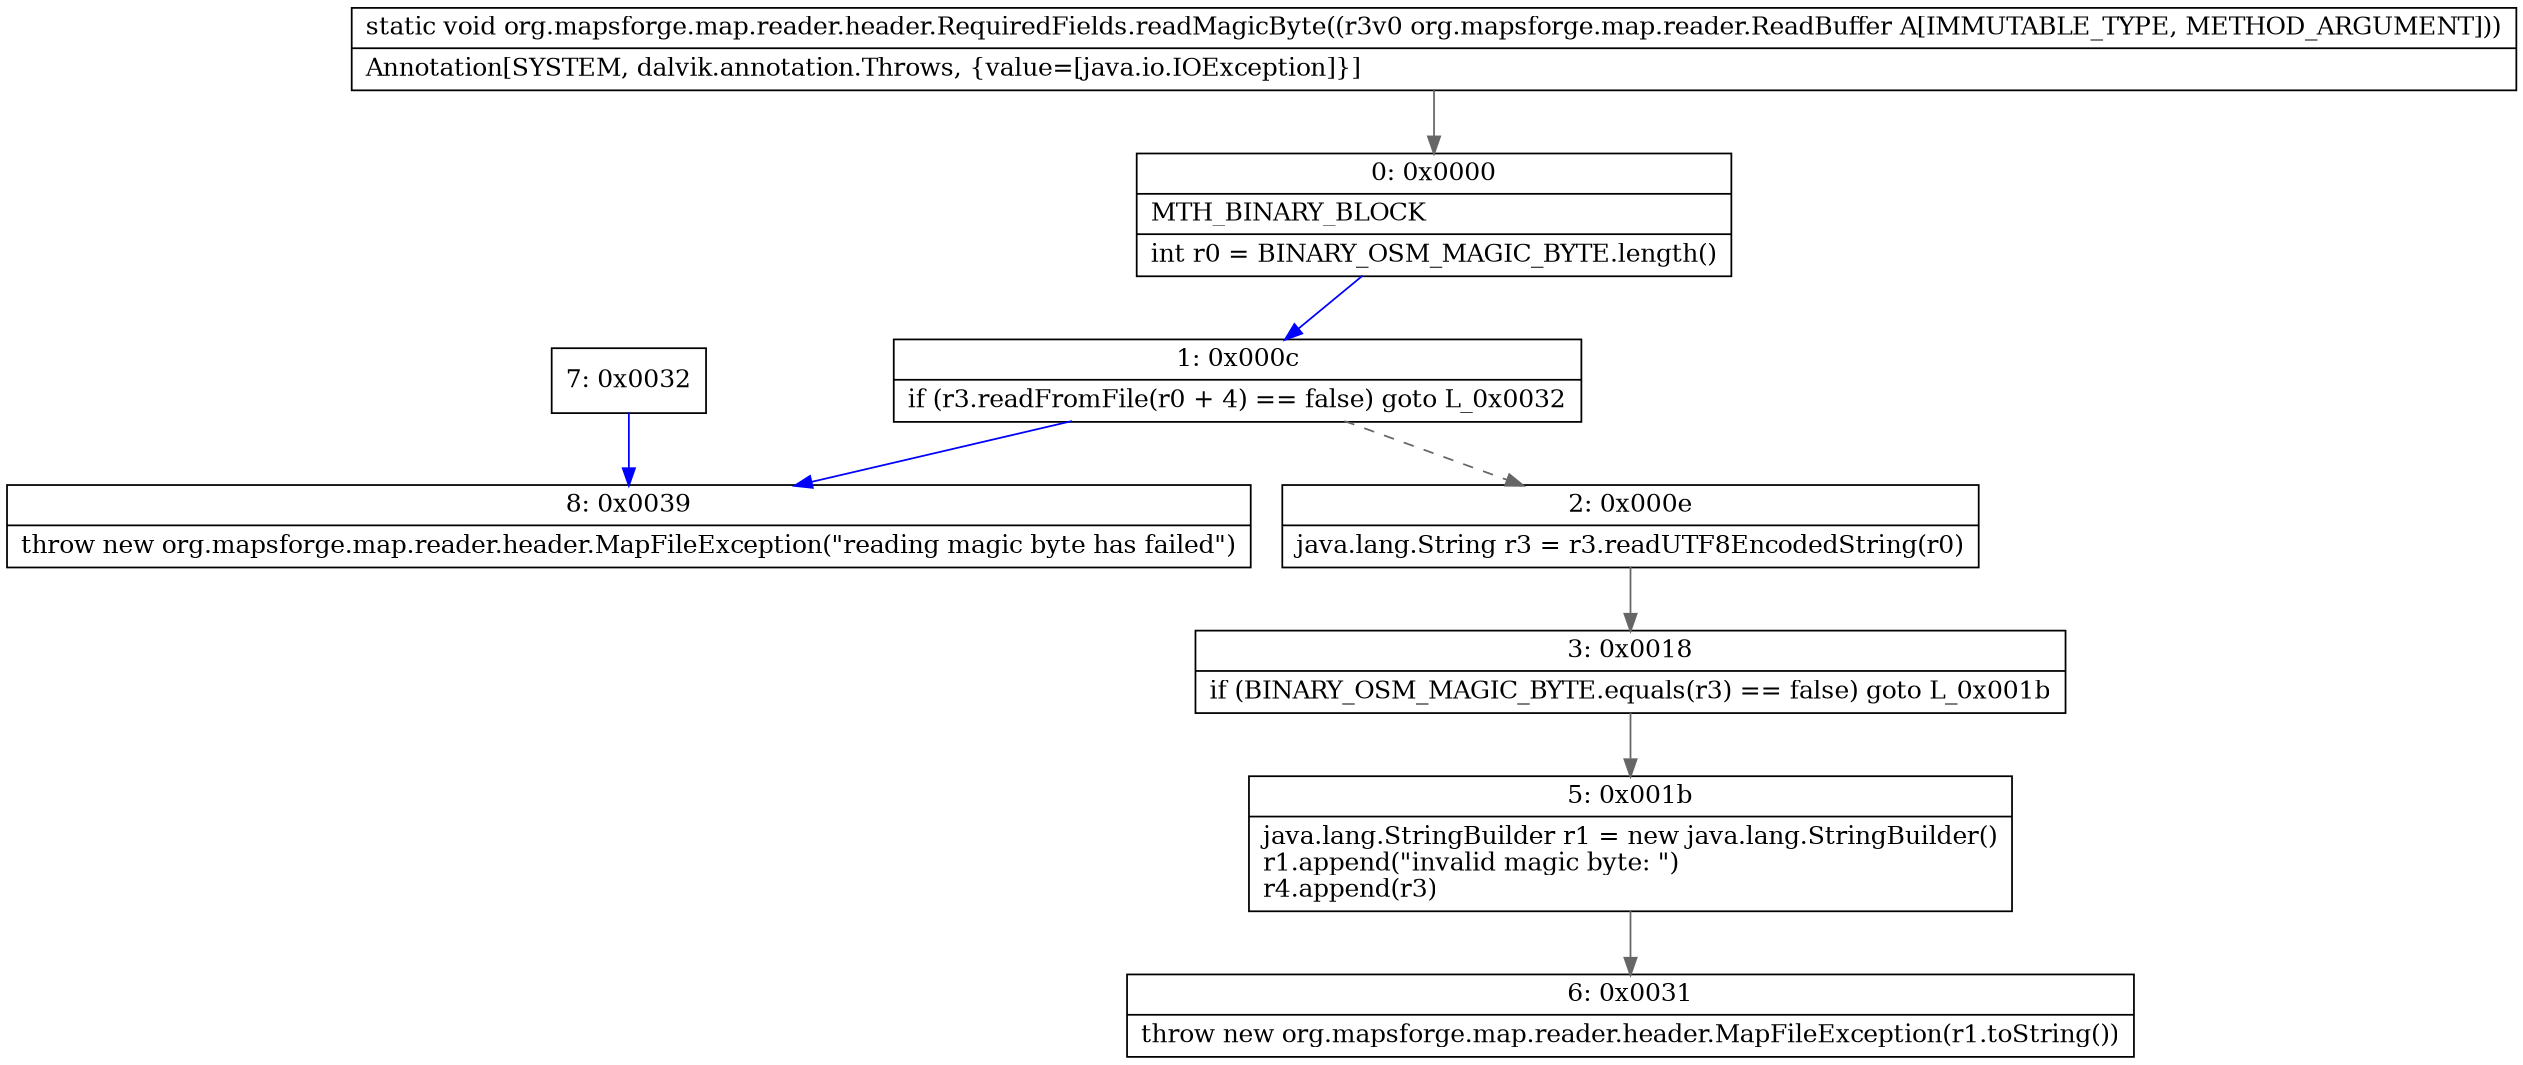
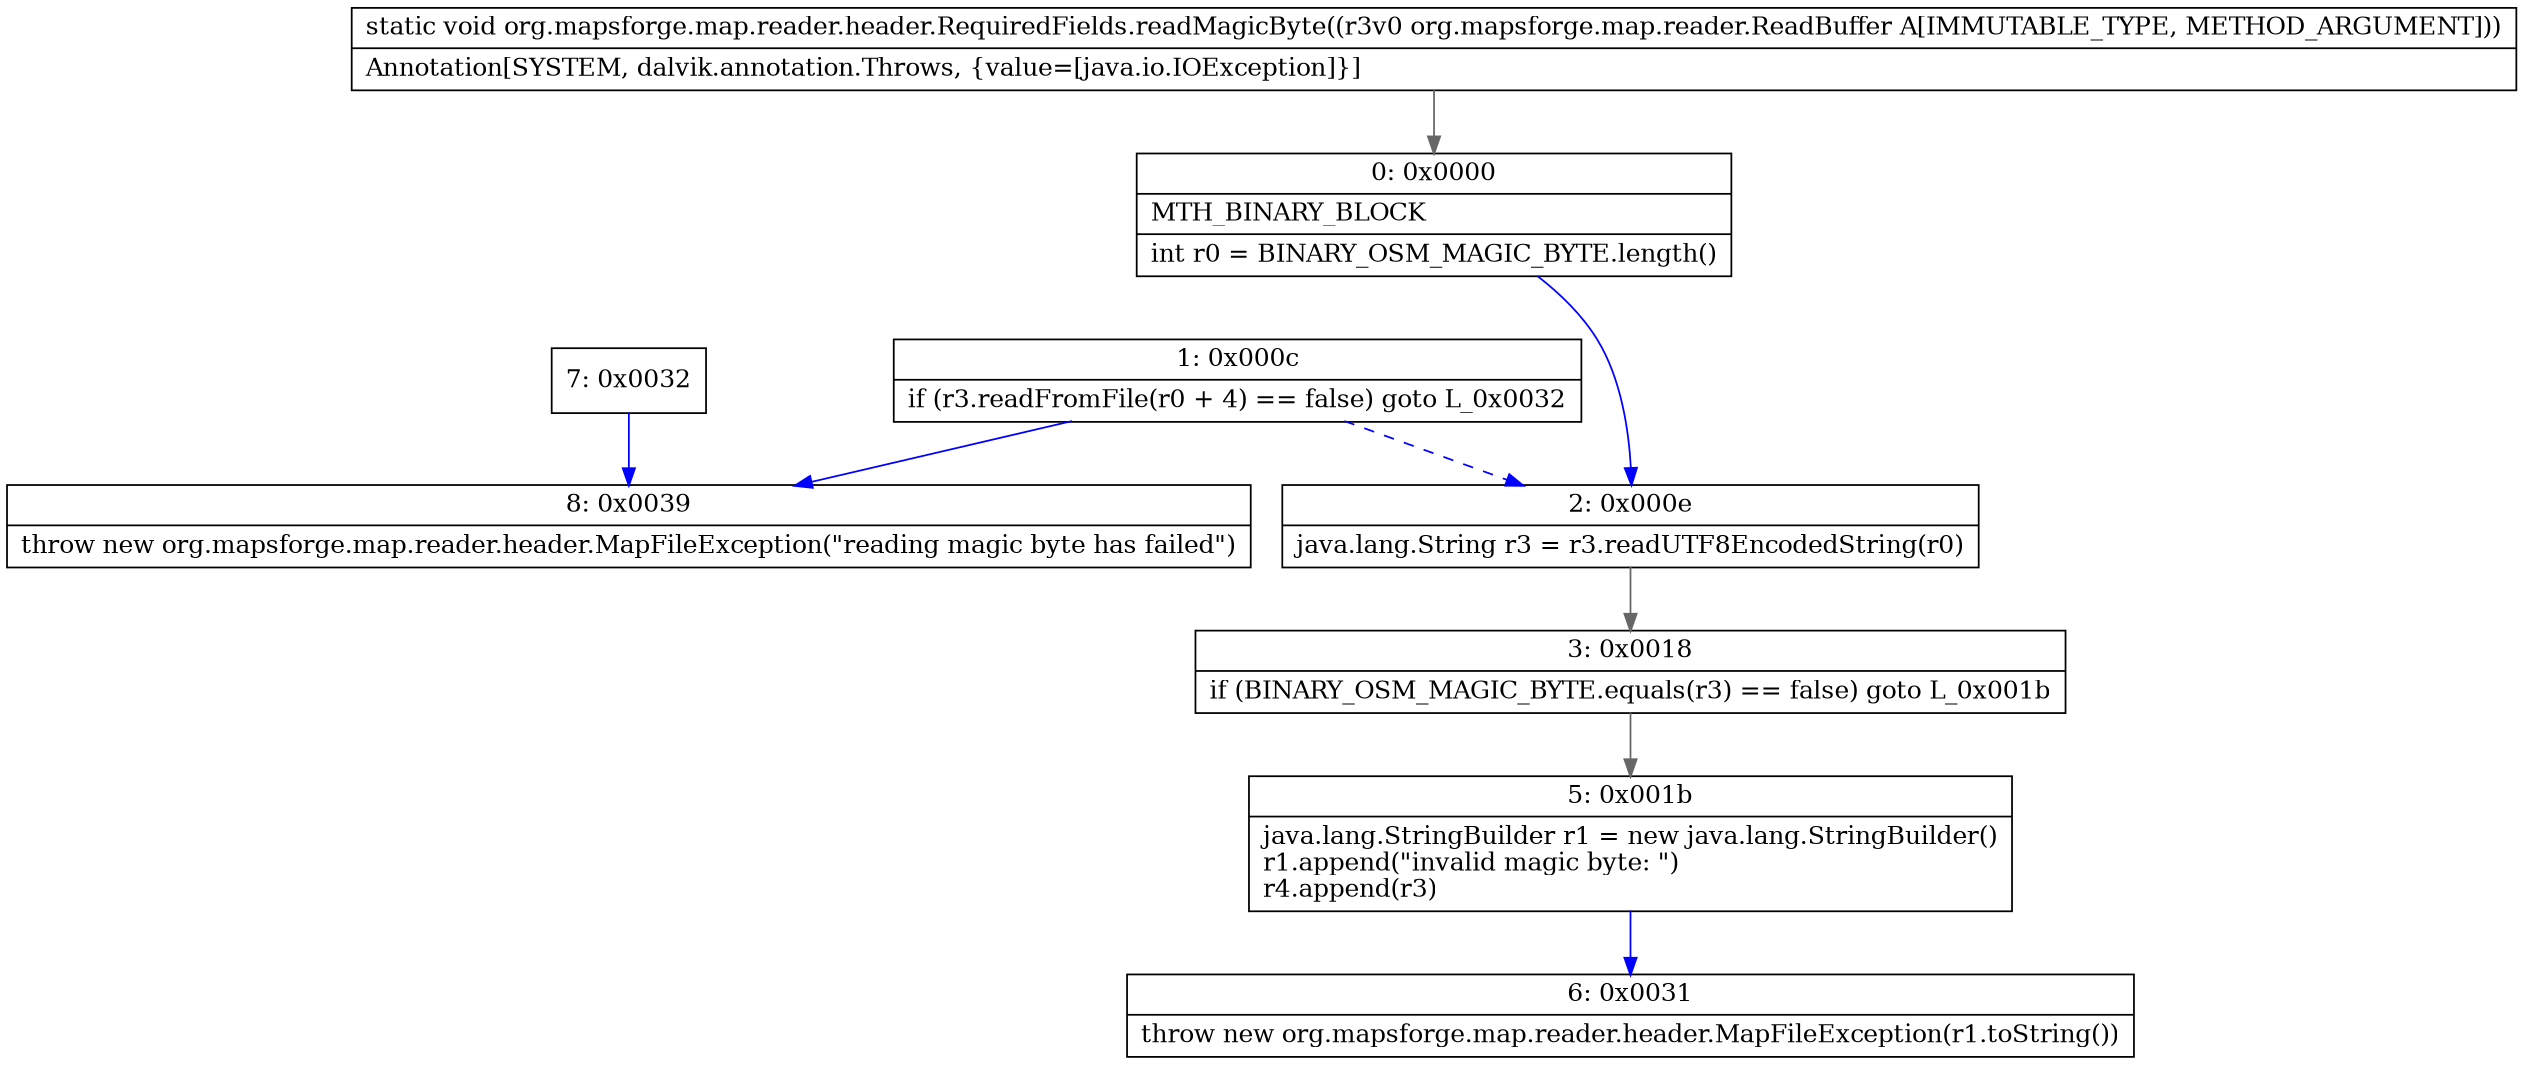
edge "0: 0x0000" -> "1: 0x000c": now "0: 0x0000" -> "2: 0x000e"
edge "1: 0x000c" -> "2: 0x000e": color gray40 -> blue
edge "5: 0x001b" -> "6: 0x0031": color gray40 -> blue
